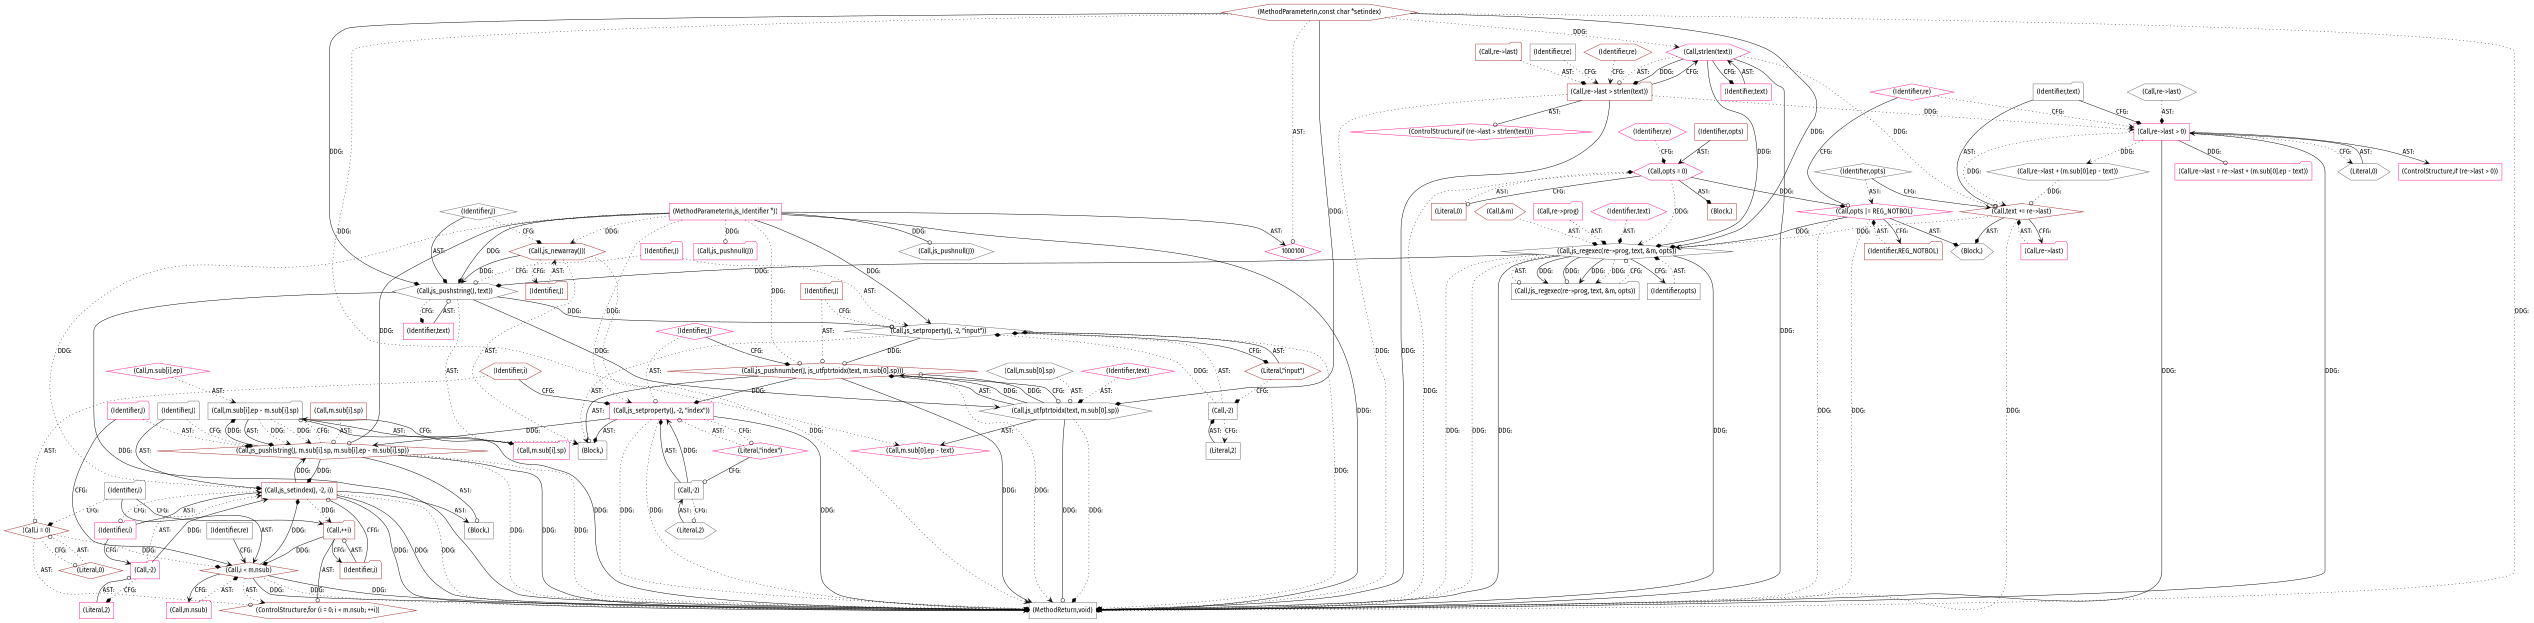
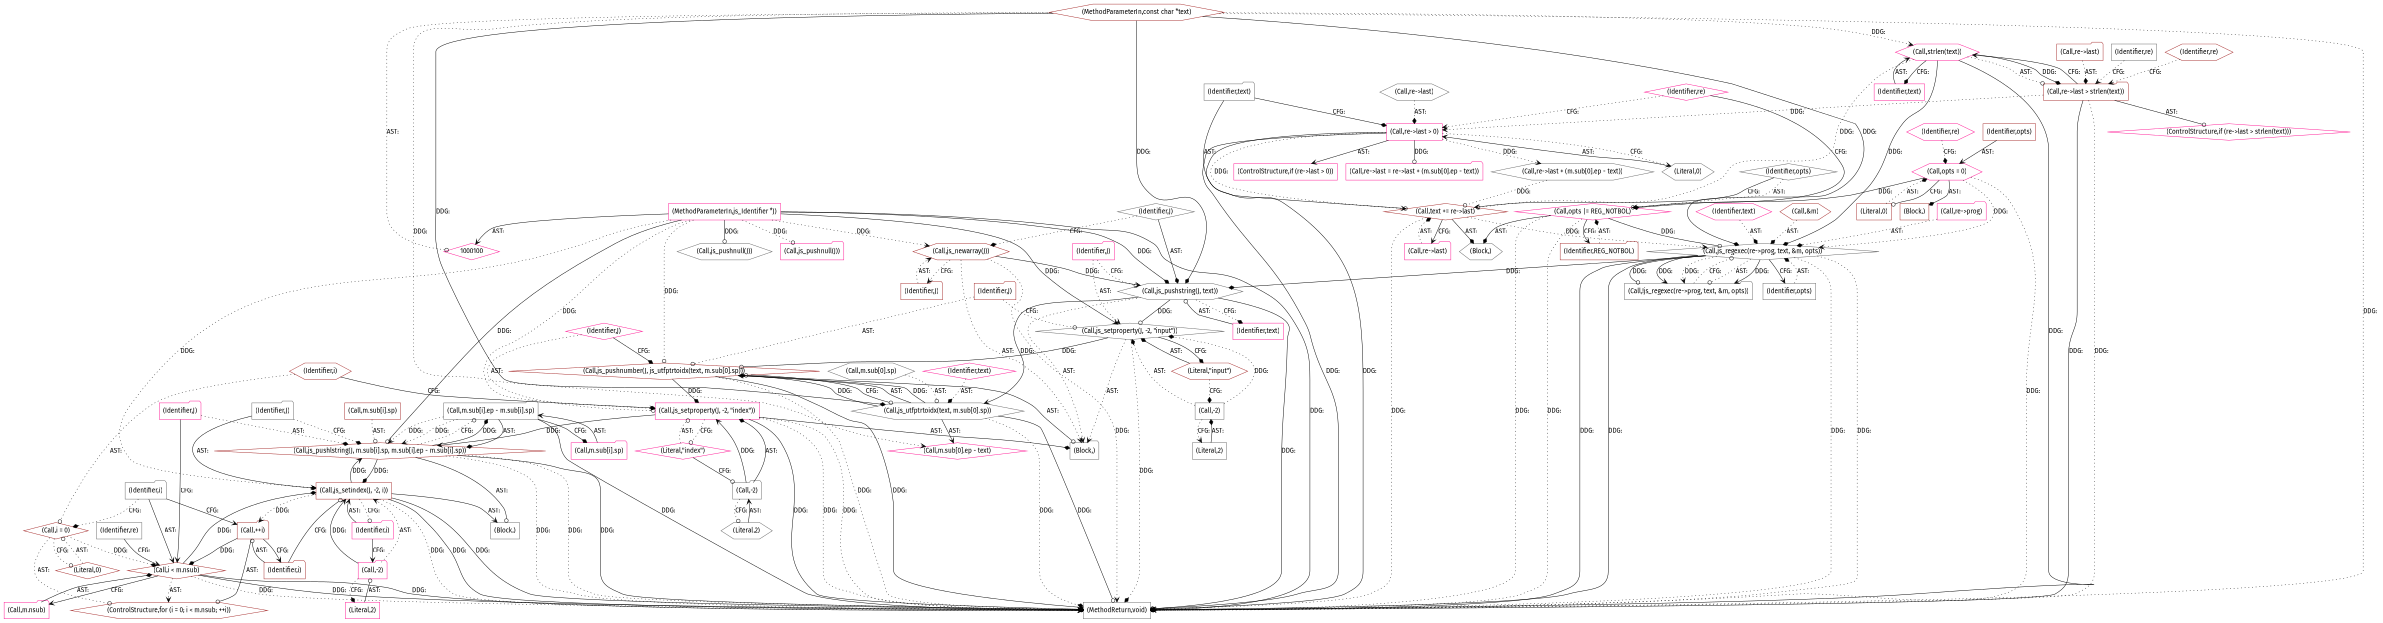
node "(MethodParameterIn,const char *setindex)": label "(MethodParameterIn,const char *setindex)" -> "(MethodParameterIn,const char *text)"
node "(Call,m.sub[i].ep)": removed
edge "(Call,m.nsub)" -> "(Call,i < m.nsub)": style dotted -> solid
